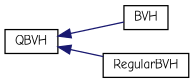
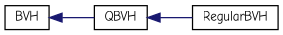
edge "BVH" -> "QBVH": reversed
